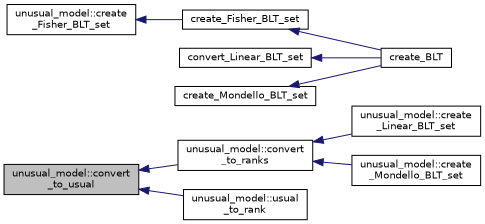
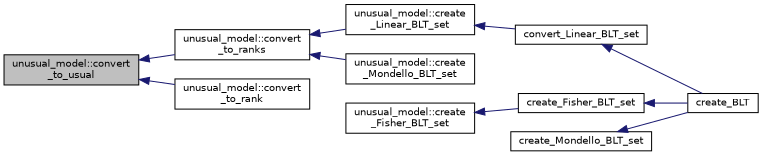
edge "convert_Linear_BLT_set" -> "unusual_model::create _Linear_BLT_set": added
node "unusual_model::usual _to_rank": label "unusual_model::usual _to_rank" -> "unusual_model::convert _to_rank"
